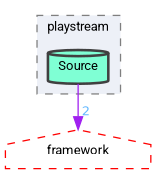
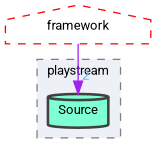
edge "Source" -> "framework": reversed
